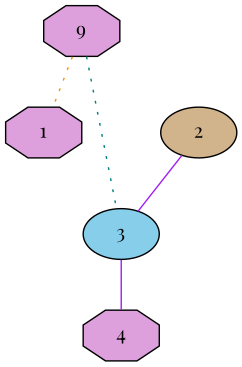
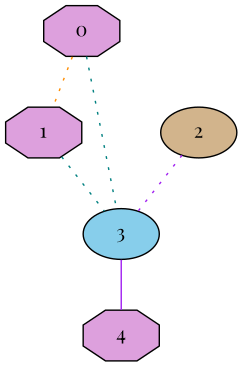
node "9": label "9" -> "0"
edge "2" -- "3": style solid -> dotted
edge "1" -- "3": added
